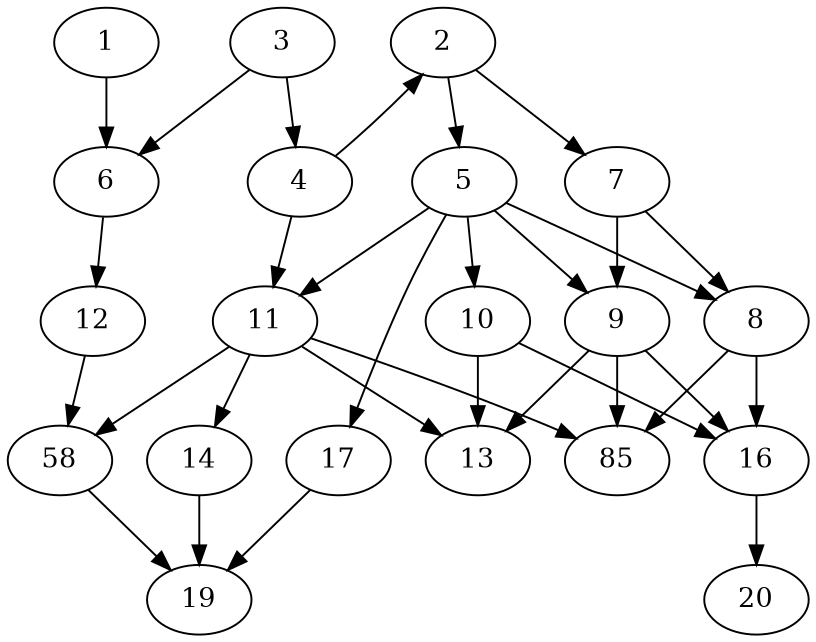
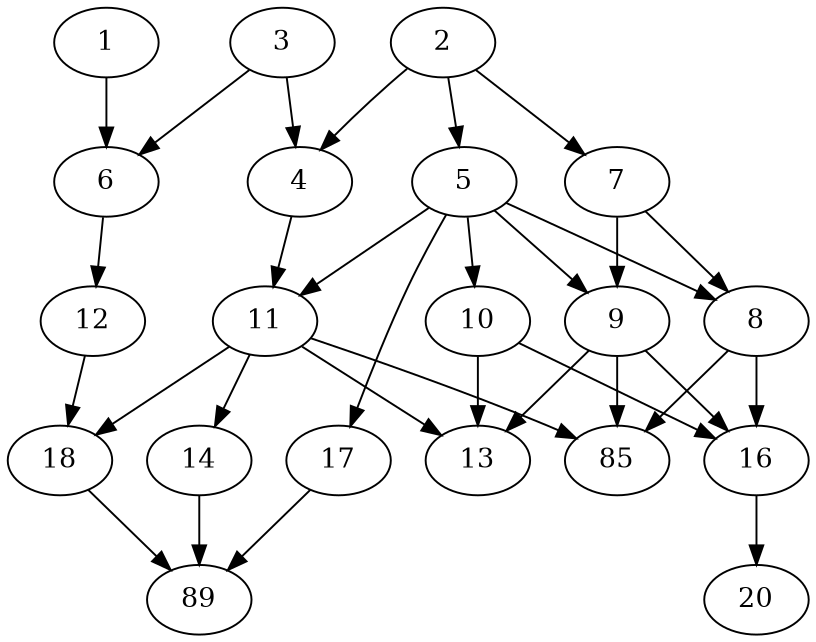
edge "4" -> "2": reversed
node "58": label "58" -> "18"
node "19": label "19" -> "89"
